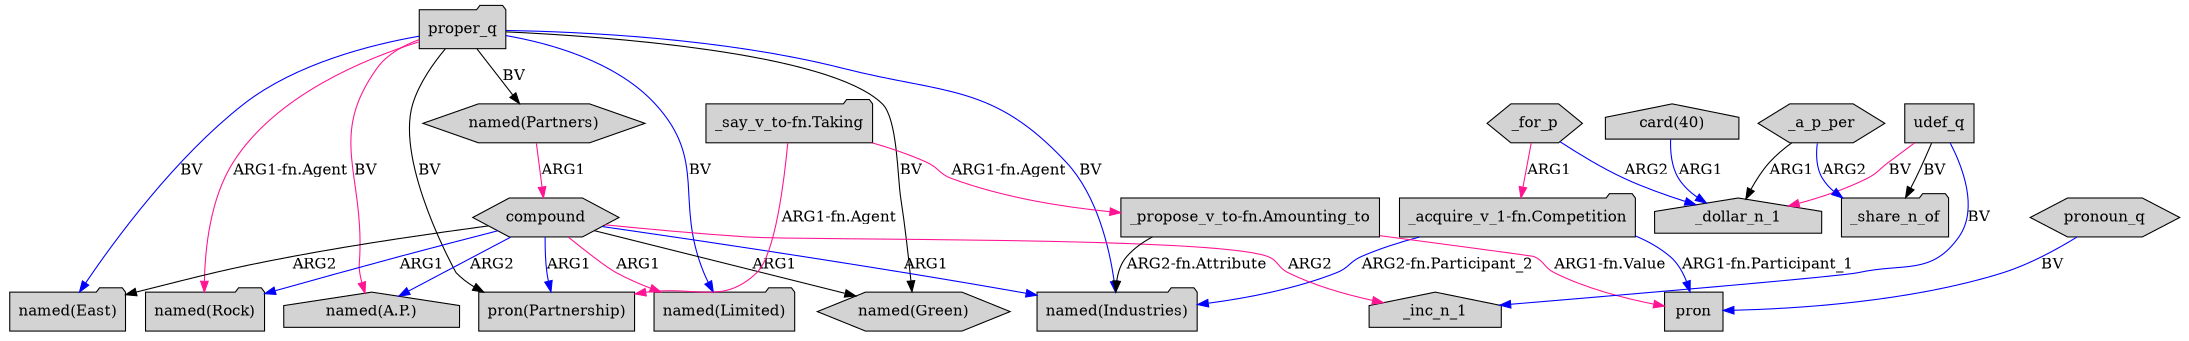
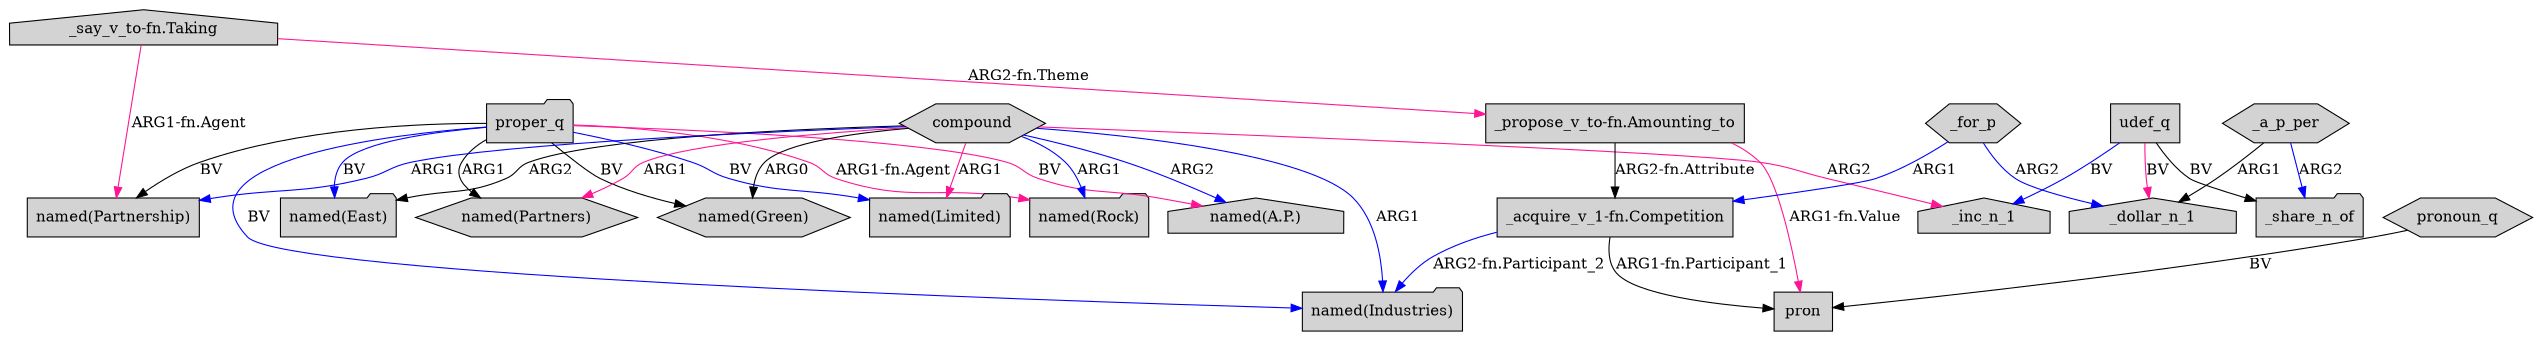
edge "proper_q" -> "named(Partners)": label "BV" -> "ARG1"
node "_say_v_to-fn.Taking": shape folder -> house
node "card(40)": removed
edge "named(Partners)" -> "compound": reversed
edge "_for_p" -> "_acquire_v_1-fn.Competition": color deeppink -> blue
edge "_say_v_to-fn.Taking" -> "_propose_v_to-fn.Amounting_to": label "ARG1-fn.Agent" -> "ARG2-fn.Theme"
node "_acquire_v_1-fn.Competition": shape folder -> box
edge "_acquire_v_1-fn.Competition" -> "pron": color blue -> black
edge "_propose_v_to-fn.Amounting_to" -> "named(Industries)": now "_propose_v_to-fn.Amounting_to" -> "_acquire_v_1-fn.Competition"
edge "compound" -> "named(Green)": label "ARG1" -> "ARG0"
edge "pronoun_q" -> "pron": color blue -> black
node "pron(Partnership)": label "pron(Partnership)" -> "named(Partnership)"
